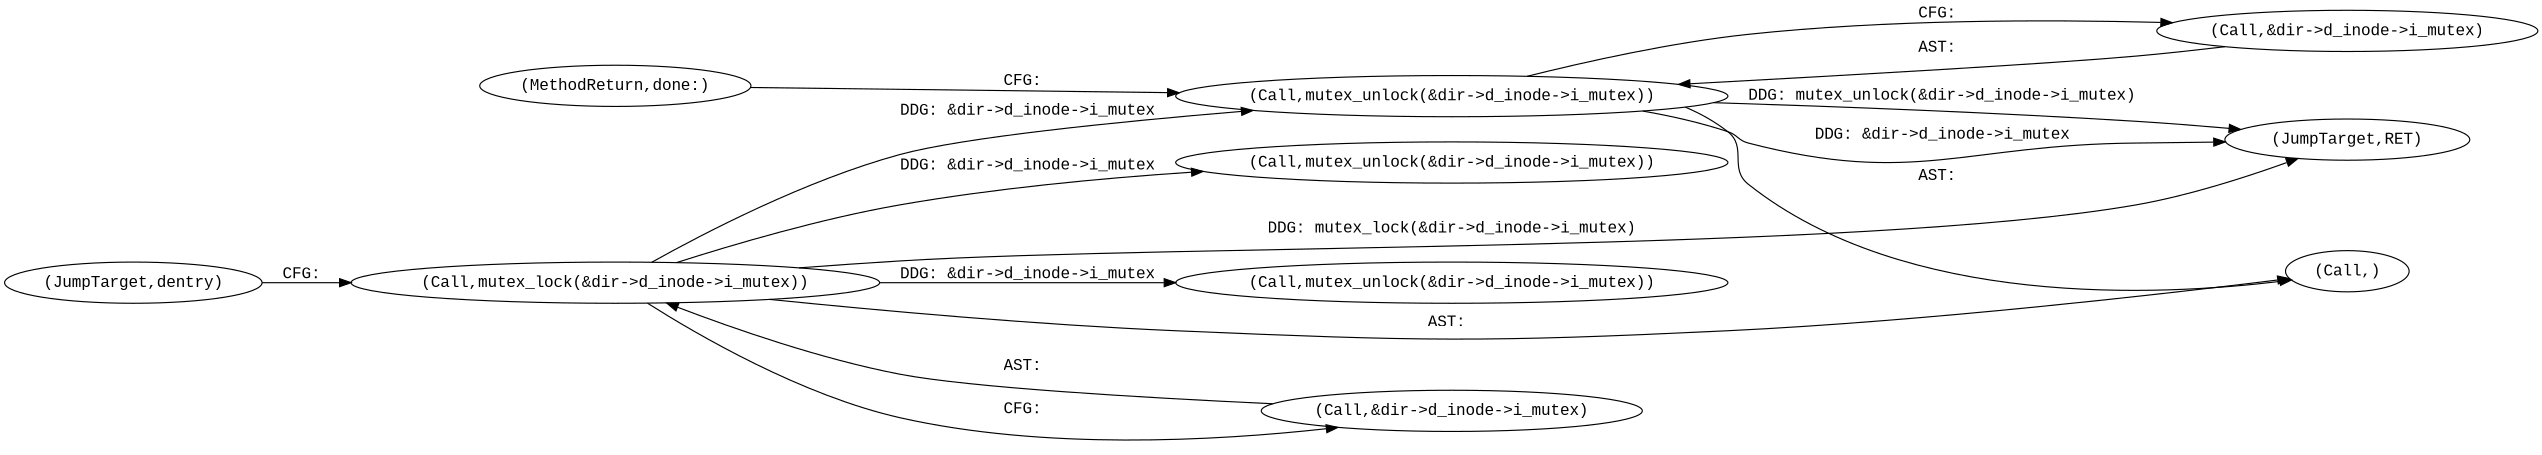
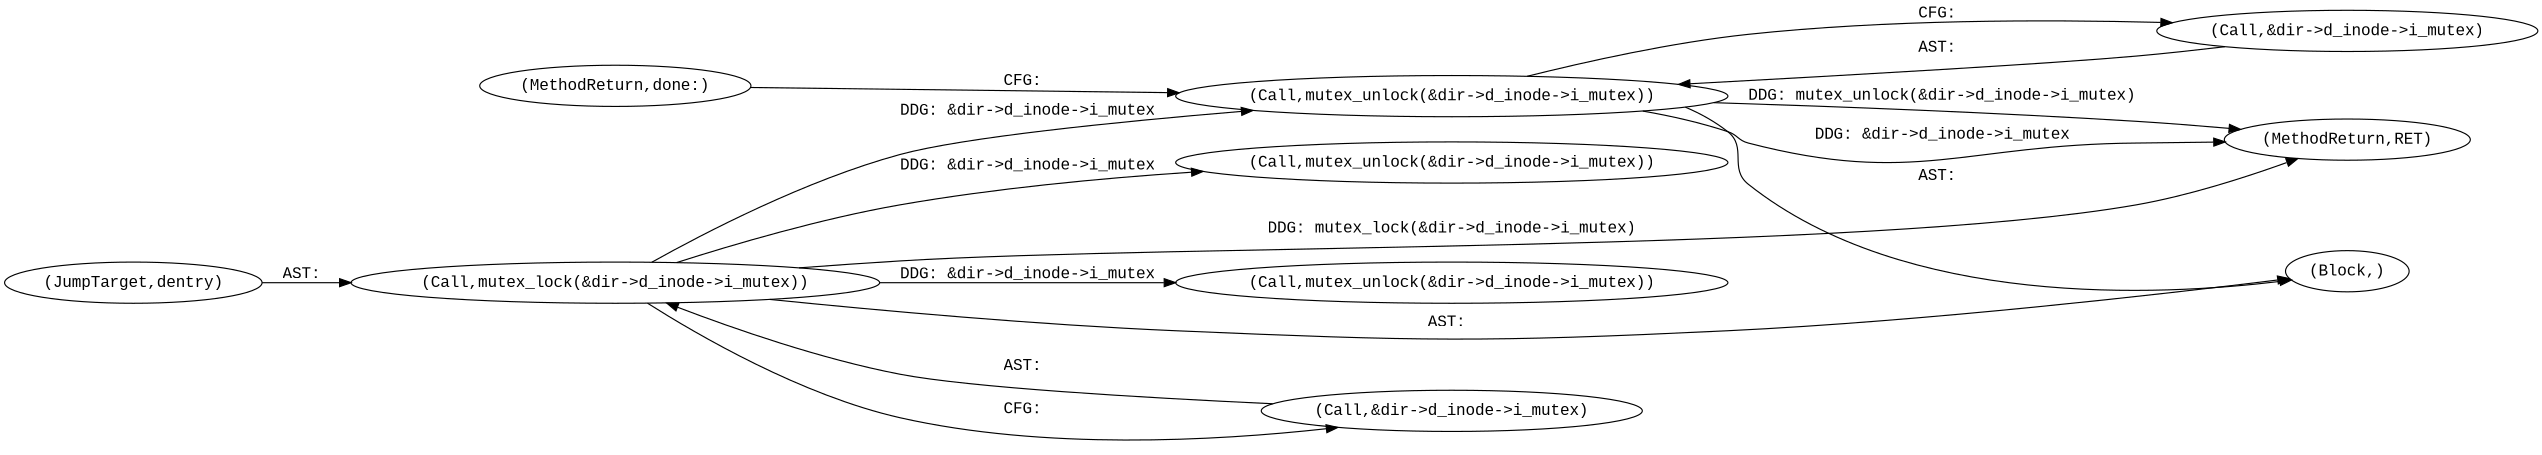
node "(JumpTarget,RET)": label "(JumpTarget,RET)" -> "(MethodReturn,RET)"
node "(Call,)": label "(Call,)" -> "(Block,)"
edge "(JumpTarget,dentry)" -> "(Call,mutex_lock(&dir->d_inode->i_mutex))": label "CFG: " -> "AST: "
